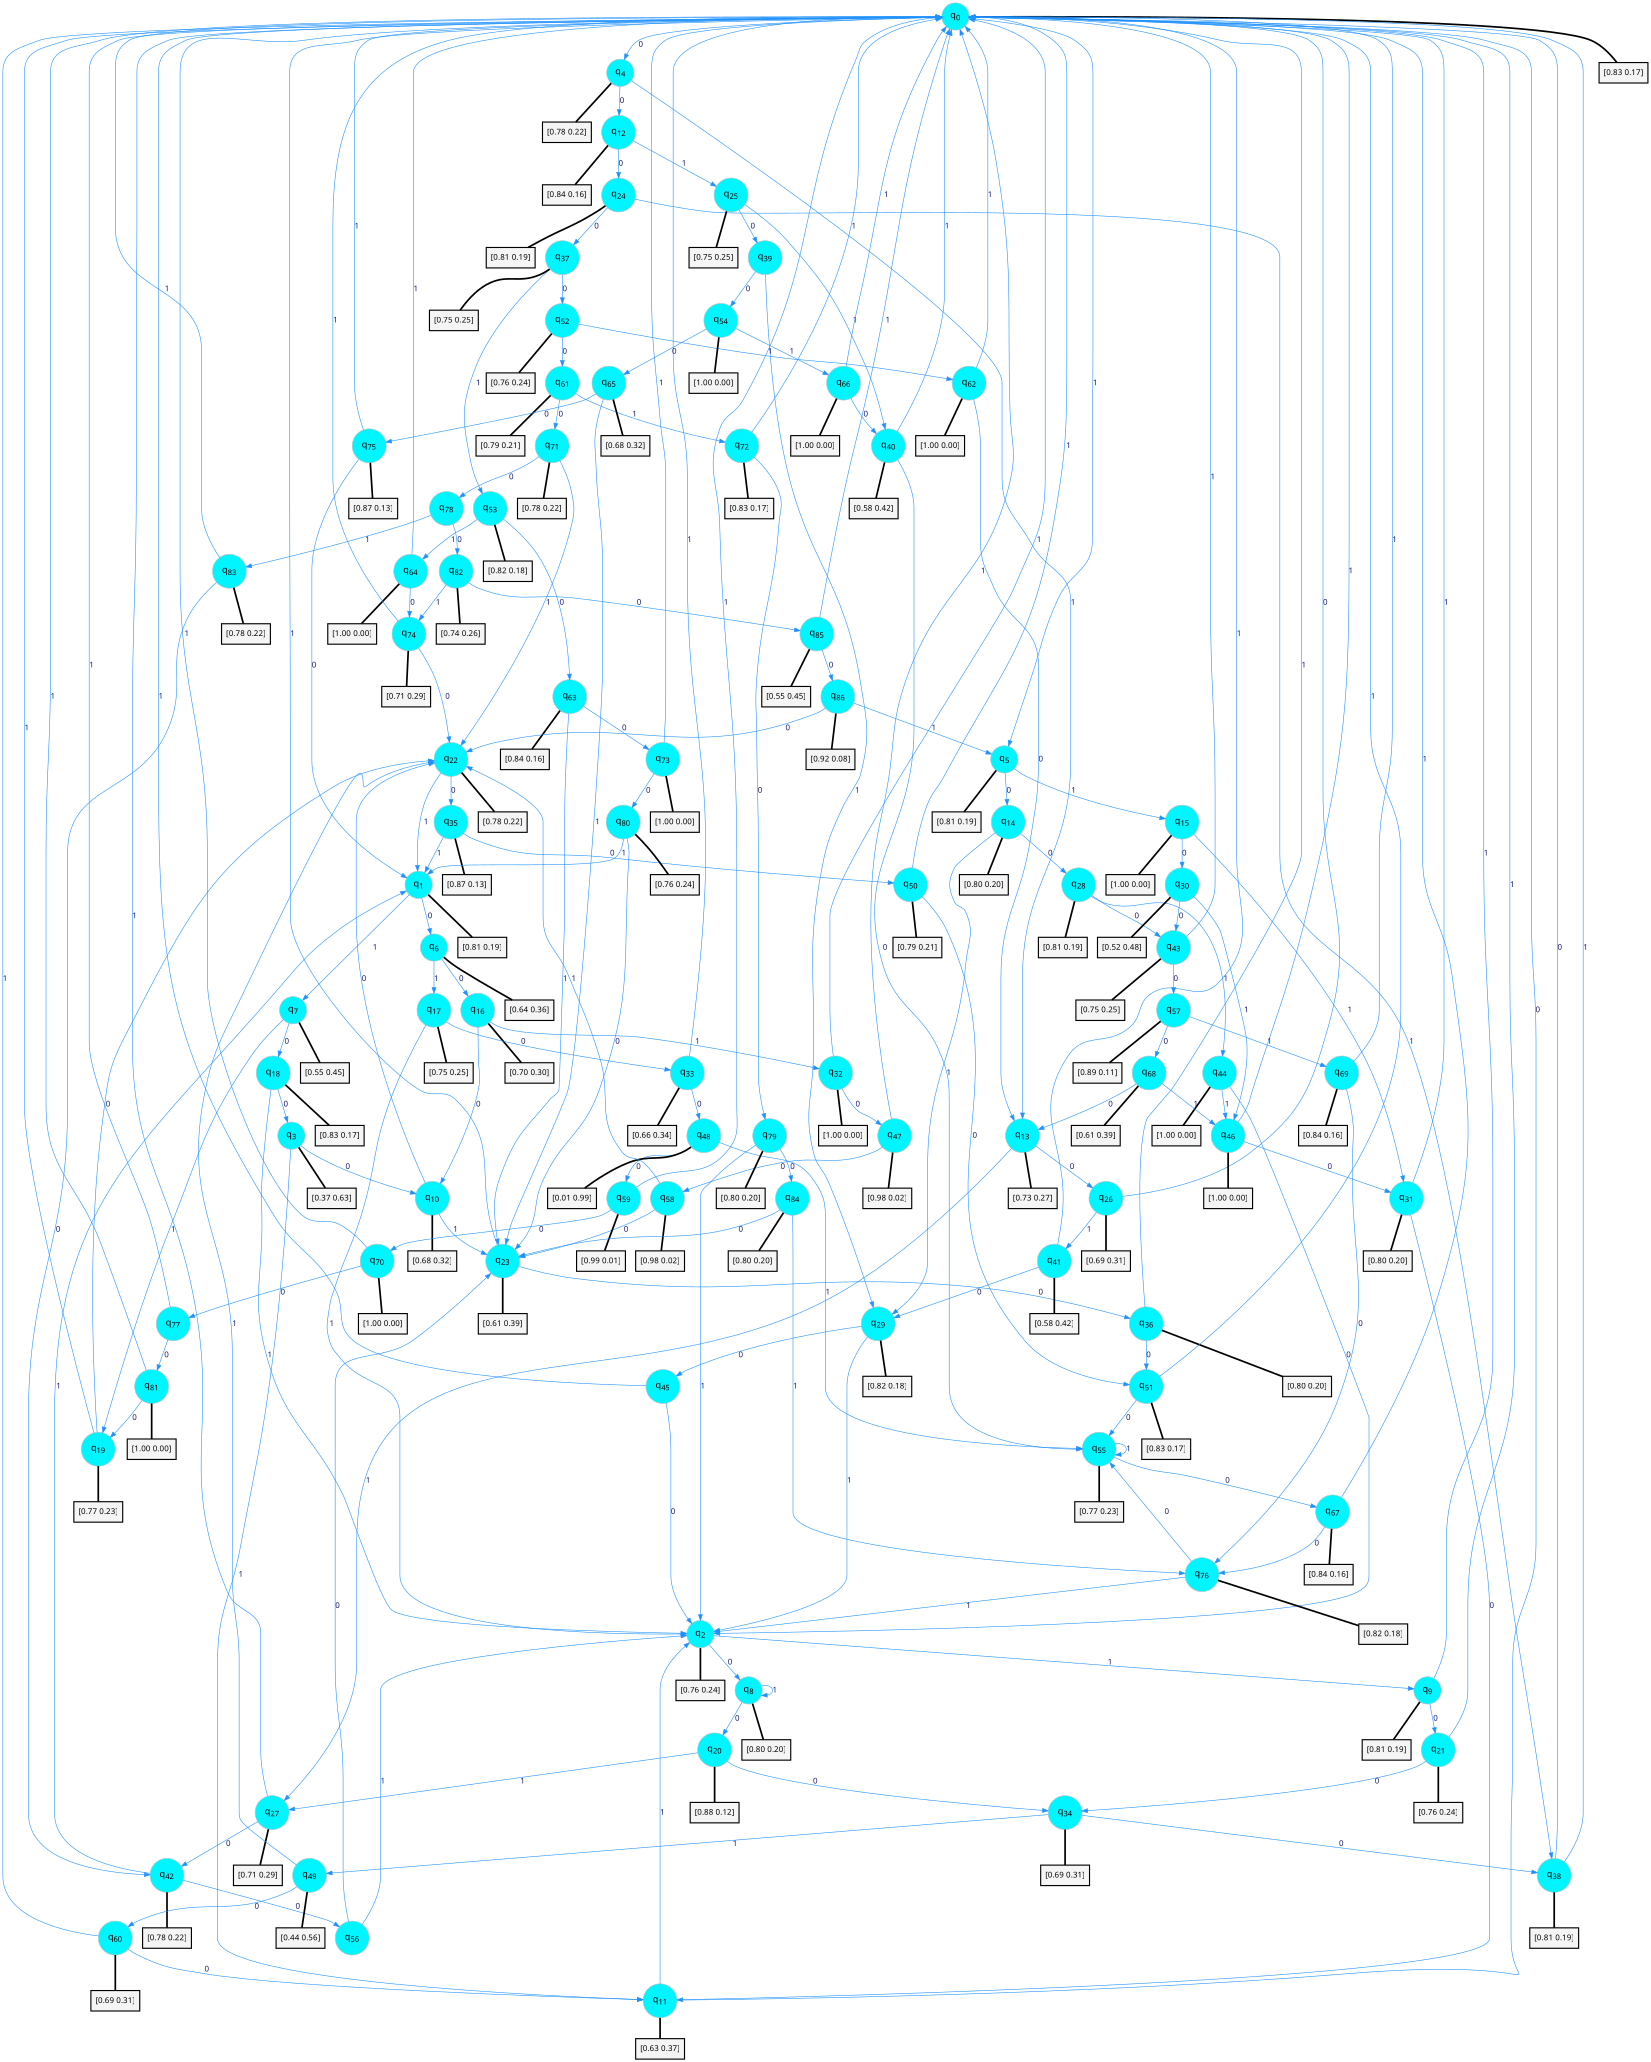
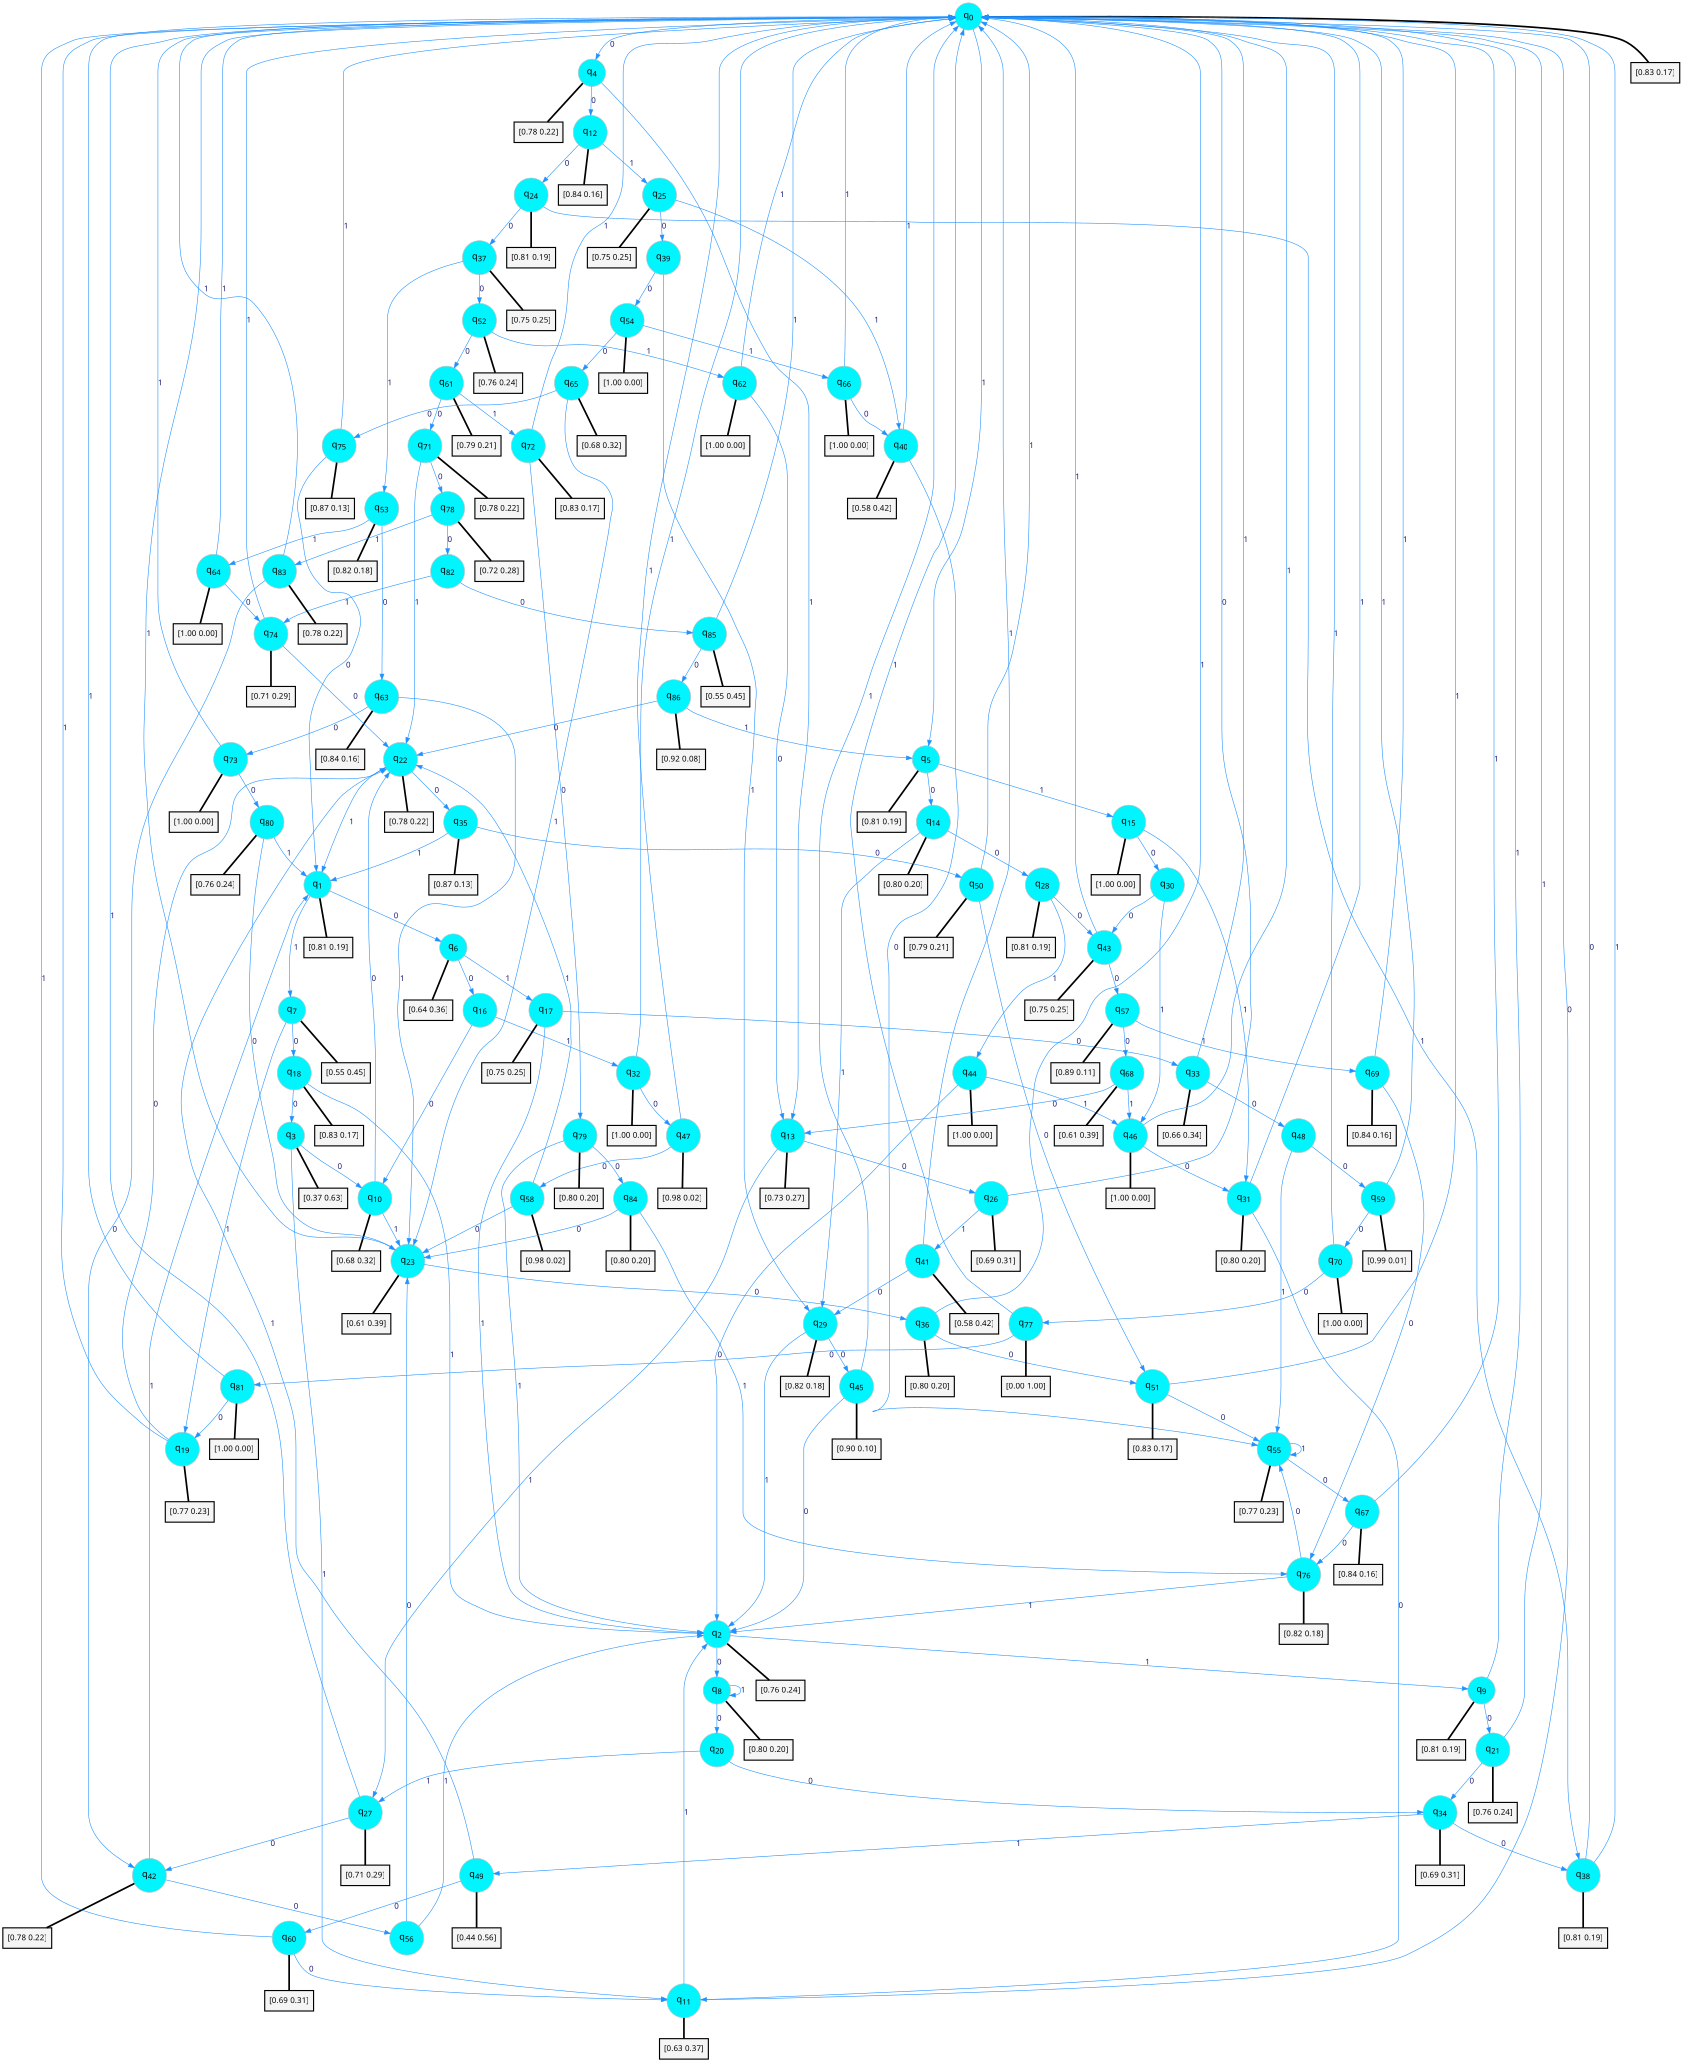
node "[0.72 0.28]": added
node "[0.74 0.26]": removed
node "[0.52 0.48]": removed
node "[0.70 0.30]": removed
node "[0.01 0.99]": removed
node "[0.00 1.00]": added
node "[0.90 0.10]": added
node "[0.88 0.12]": removed
